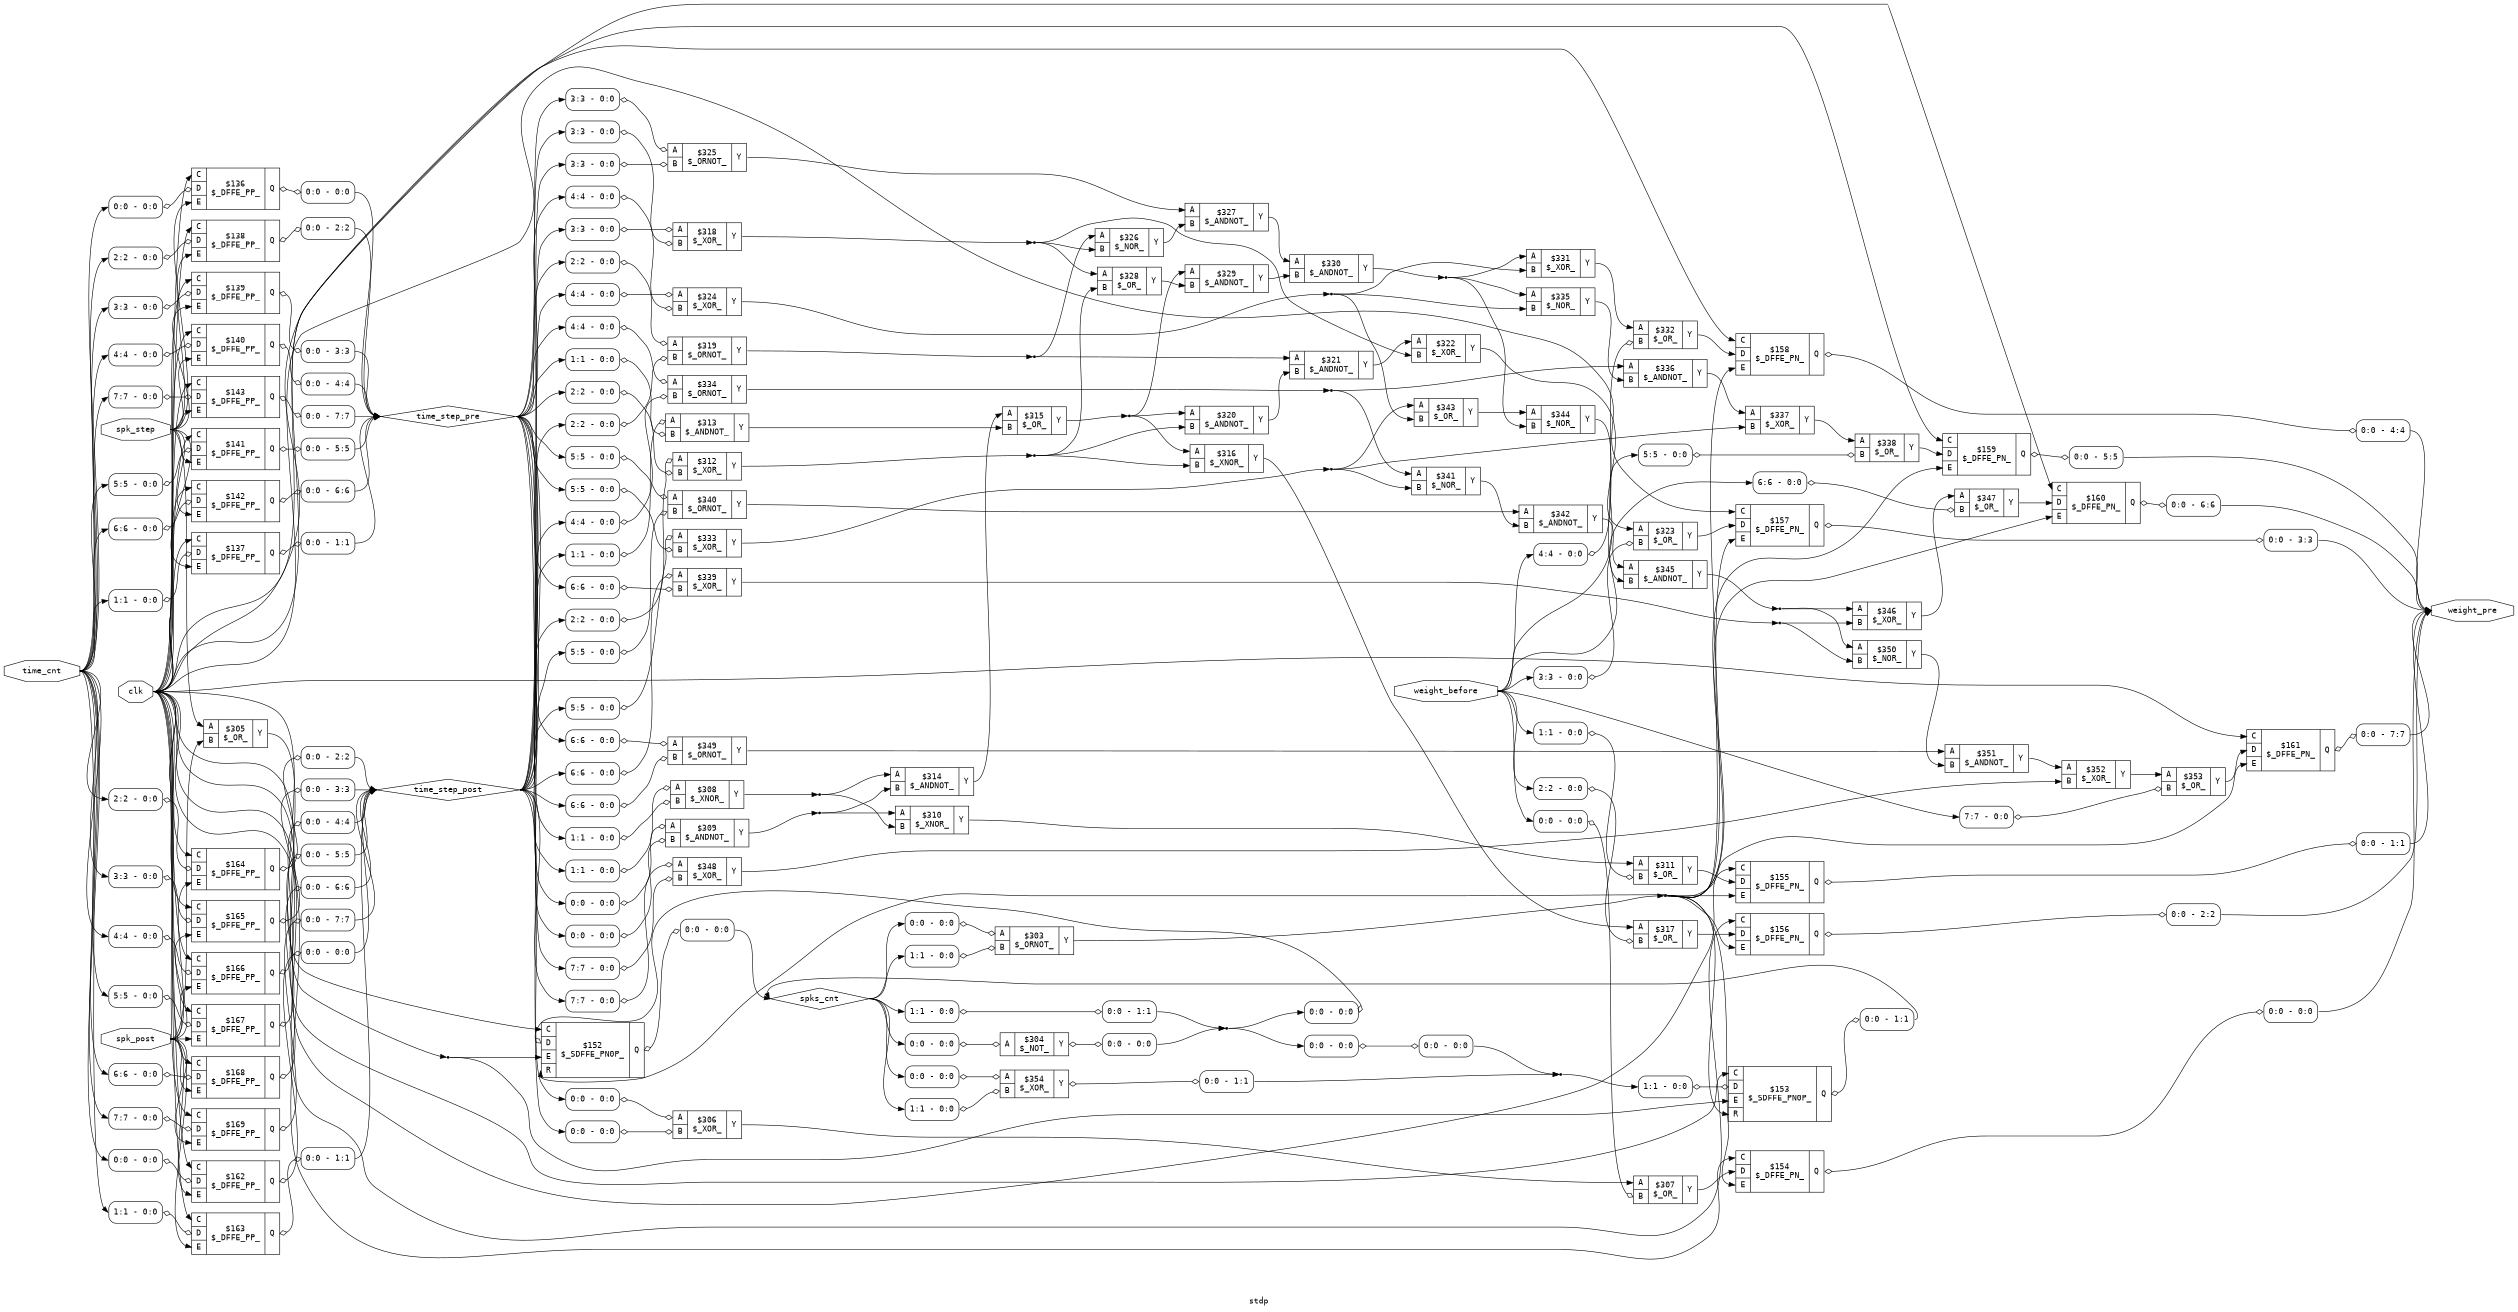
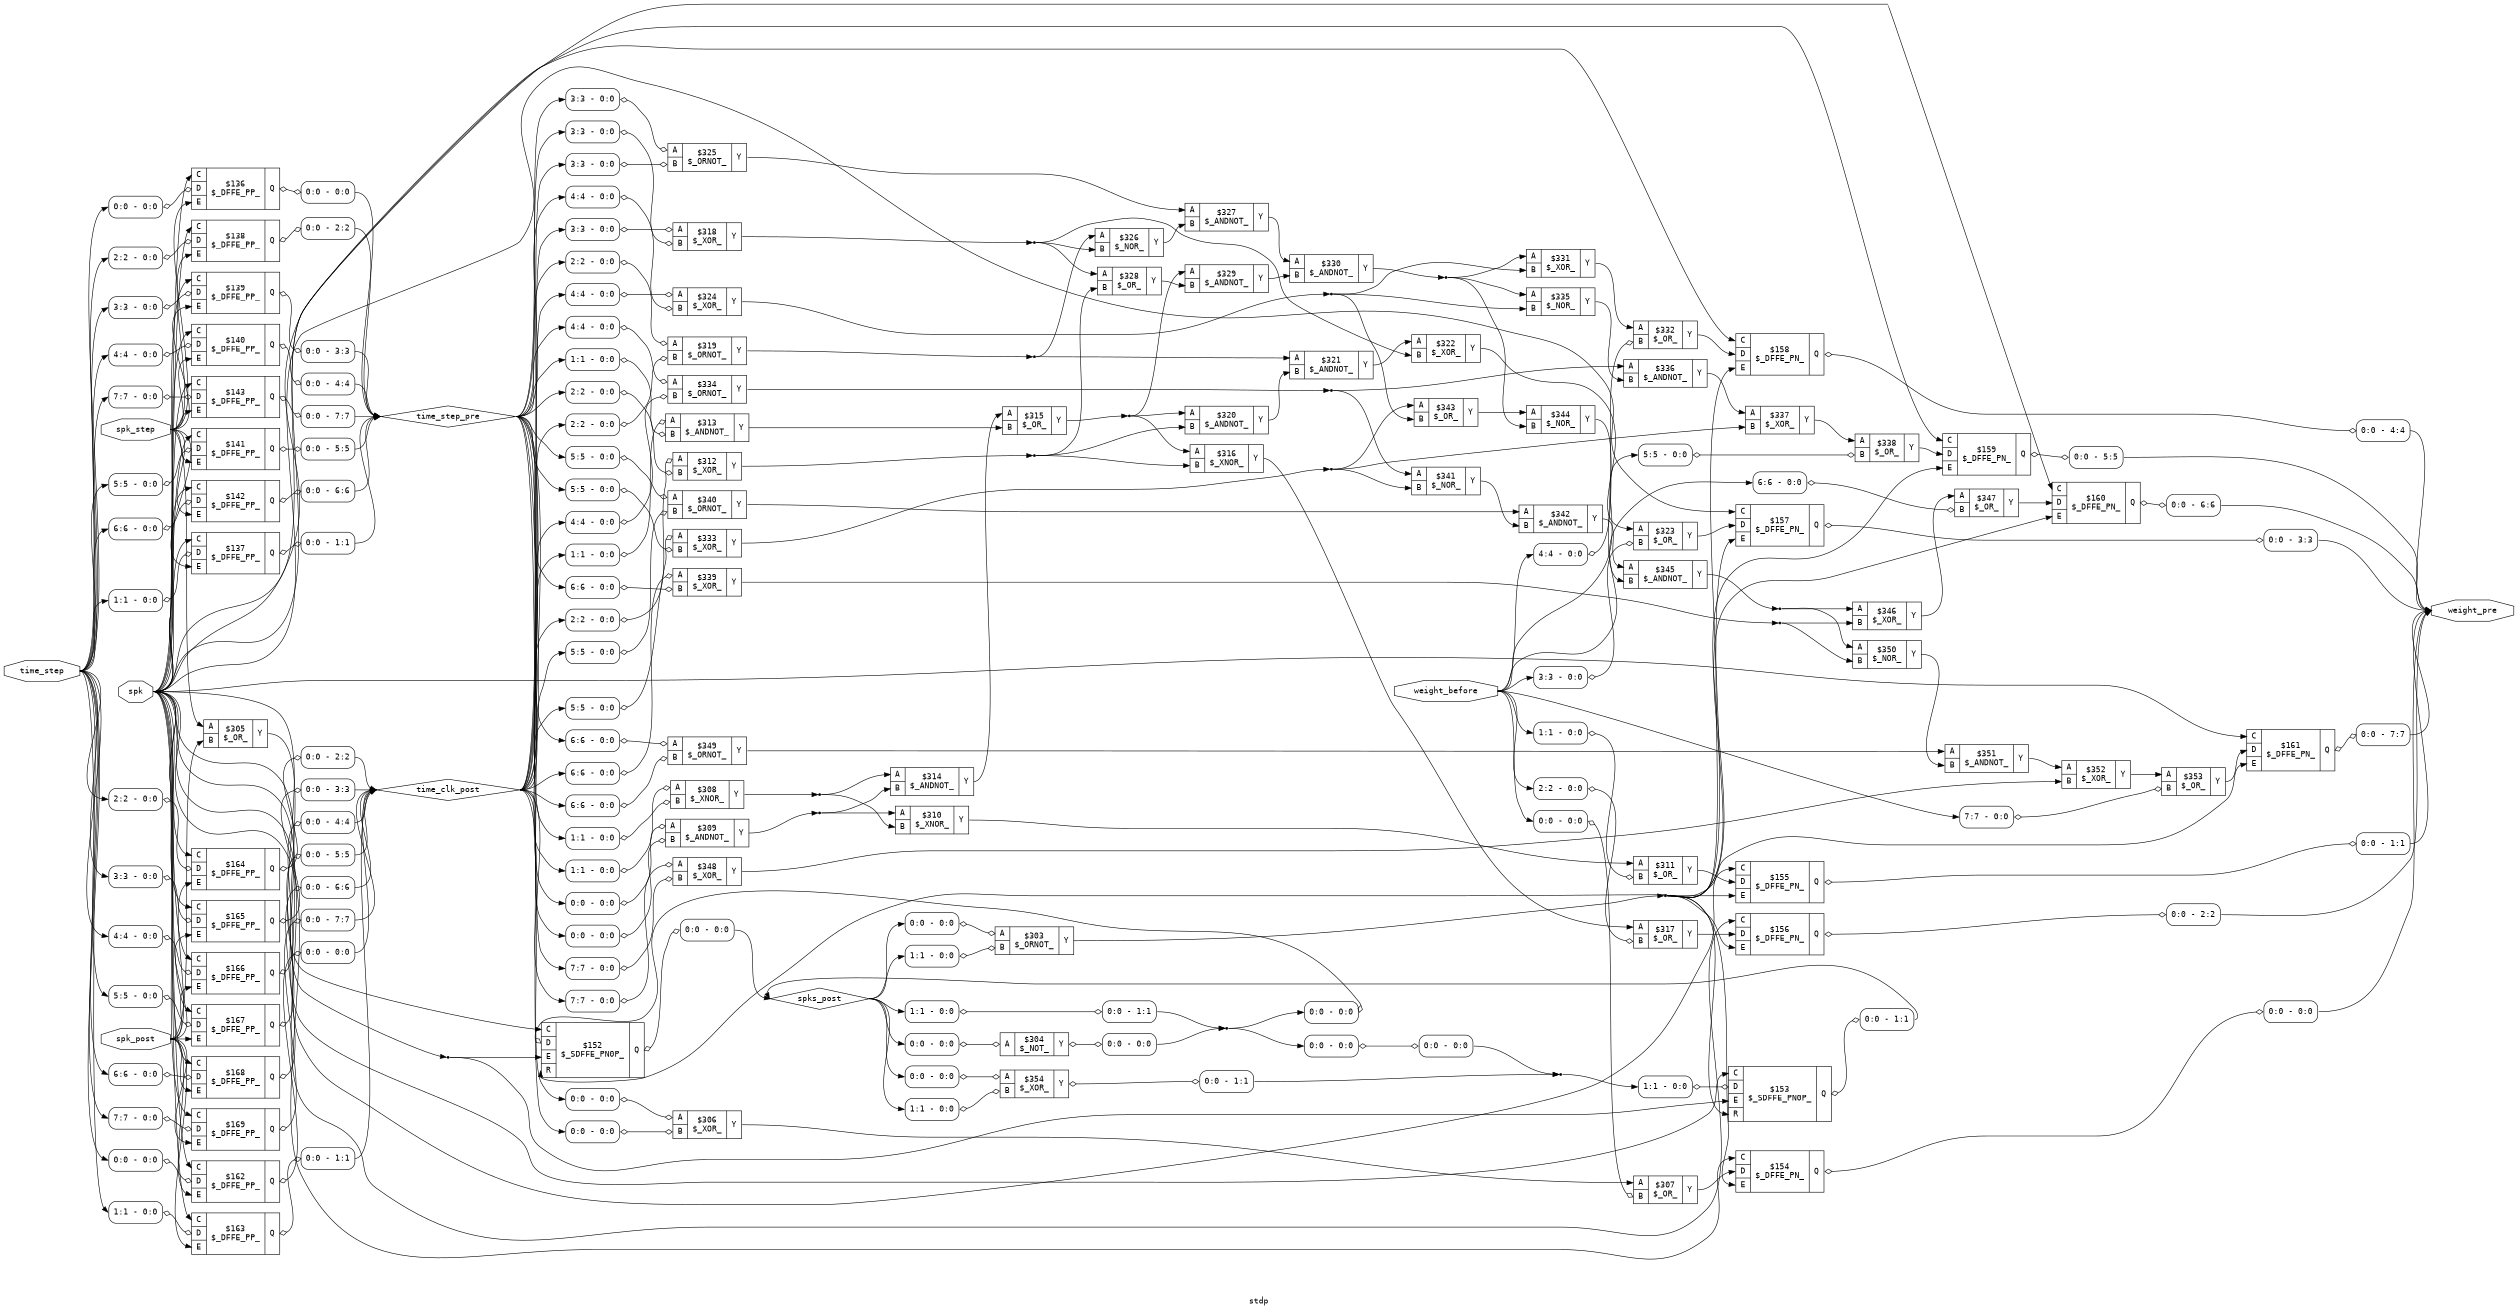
node "time_cnt": label "time_cnt" -> "time_step"
node "clk": label "clk" -> "spk"
node "time_step_post": label "time_step_post" -> "time_clk_post"
node "spks_cnt": label "spks_cnt" -> "spks_post"
